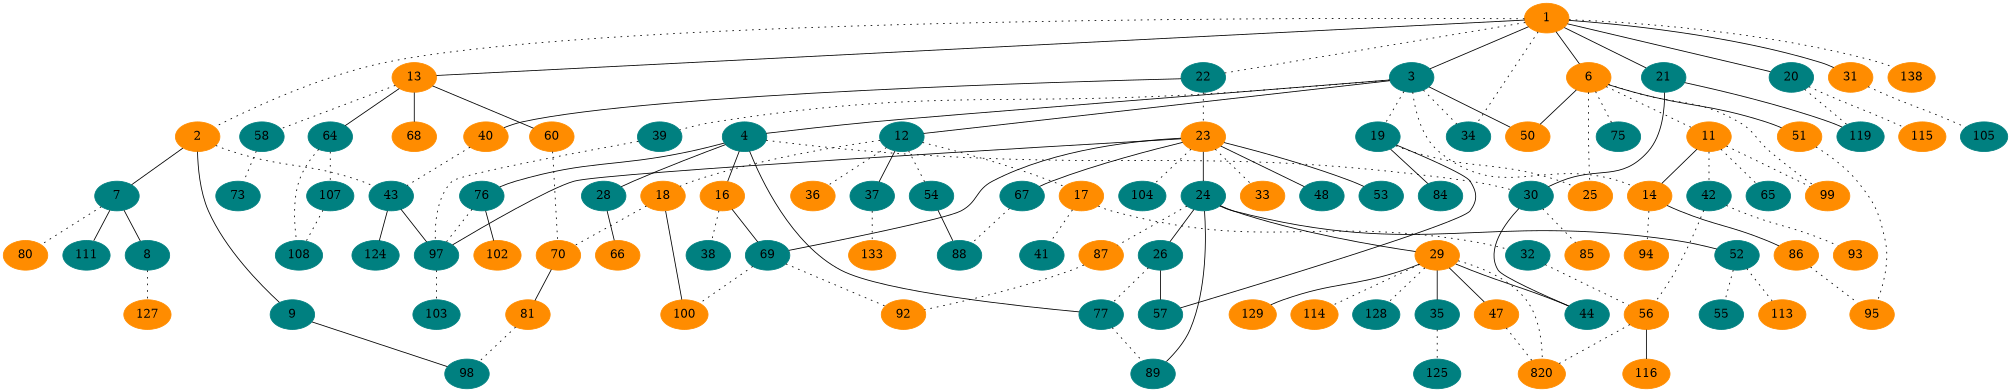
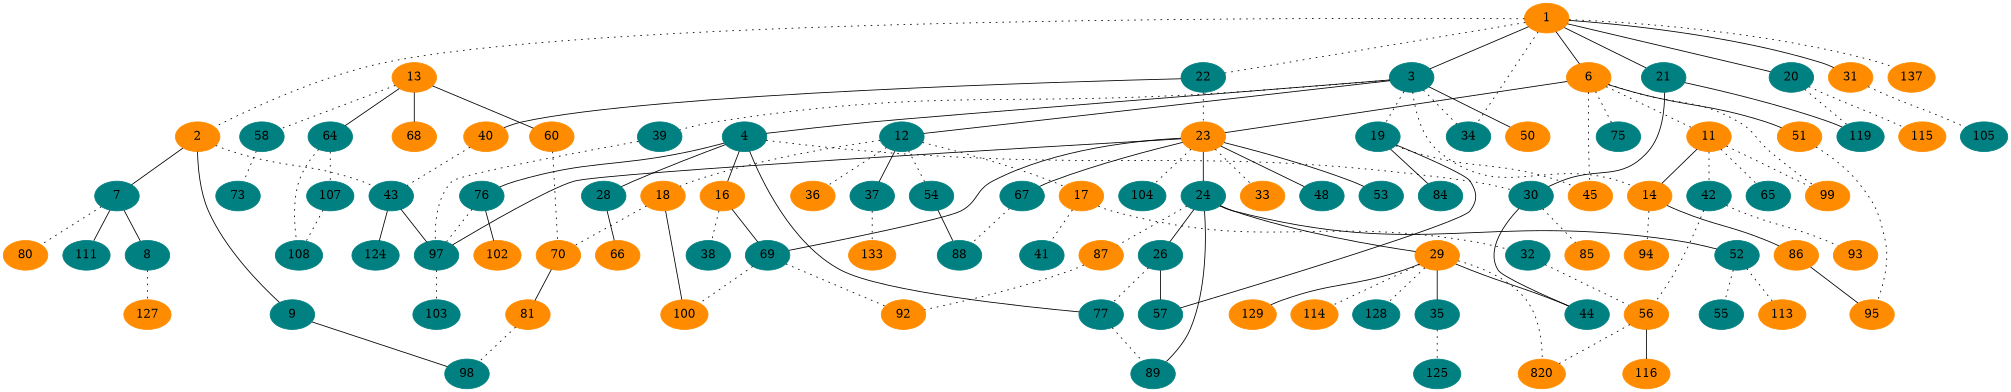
edge "1" -- "13": removed
node "138": label "138" -> "137"
edge "6" -- "50": now "6" -- "23"
node "25": label "25" -> "45"
edge "86" -- "95": style dotted -> solid
node "47": removed
